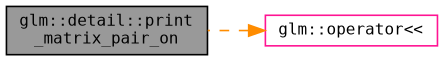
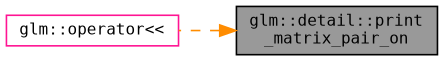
edge "glm::detail::print _matrix_pair_on" -> "glm::operator<<": reversed
